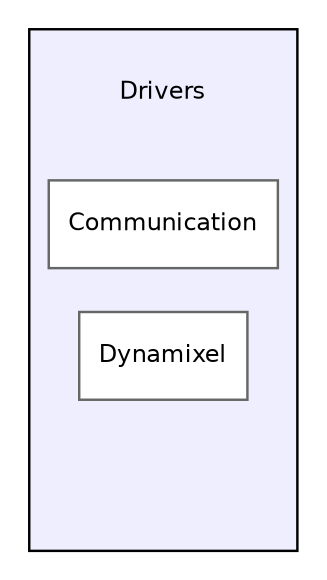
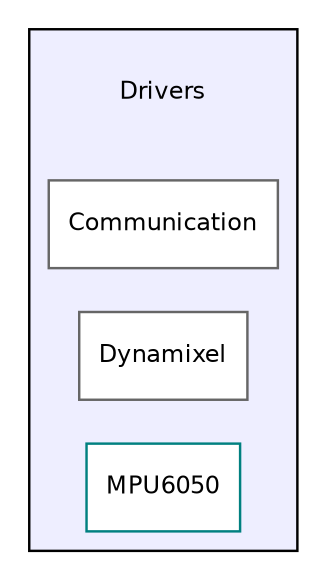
node "MPU6050": added
